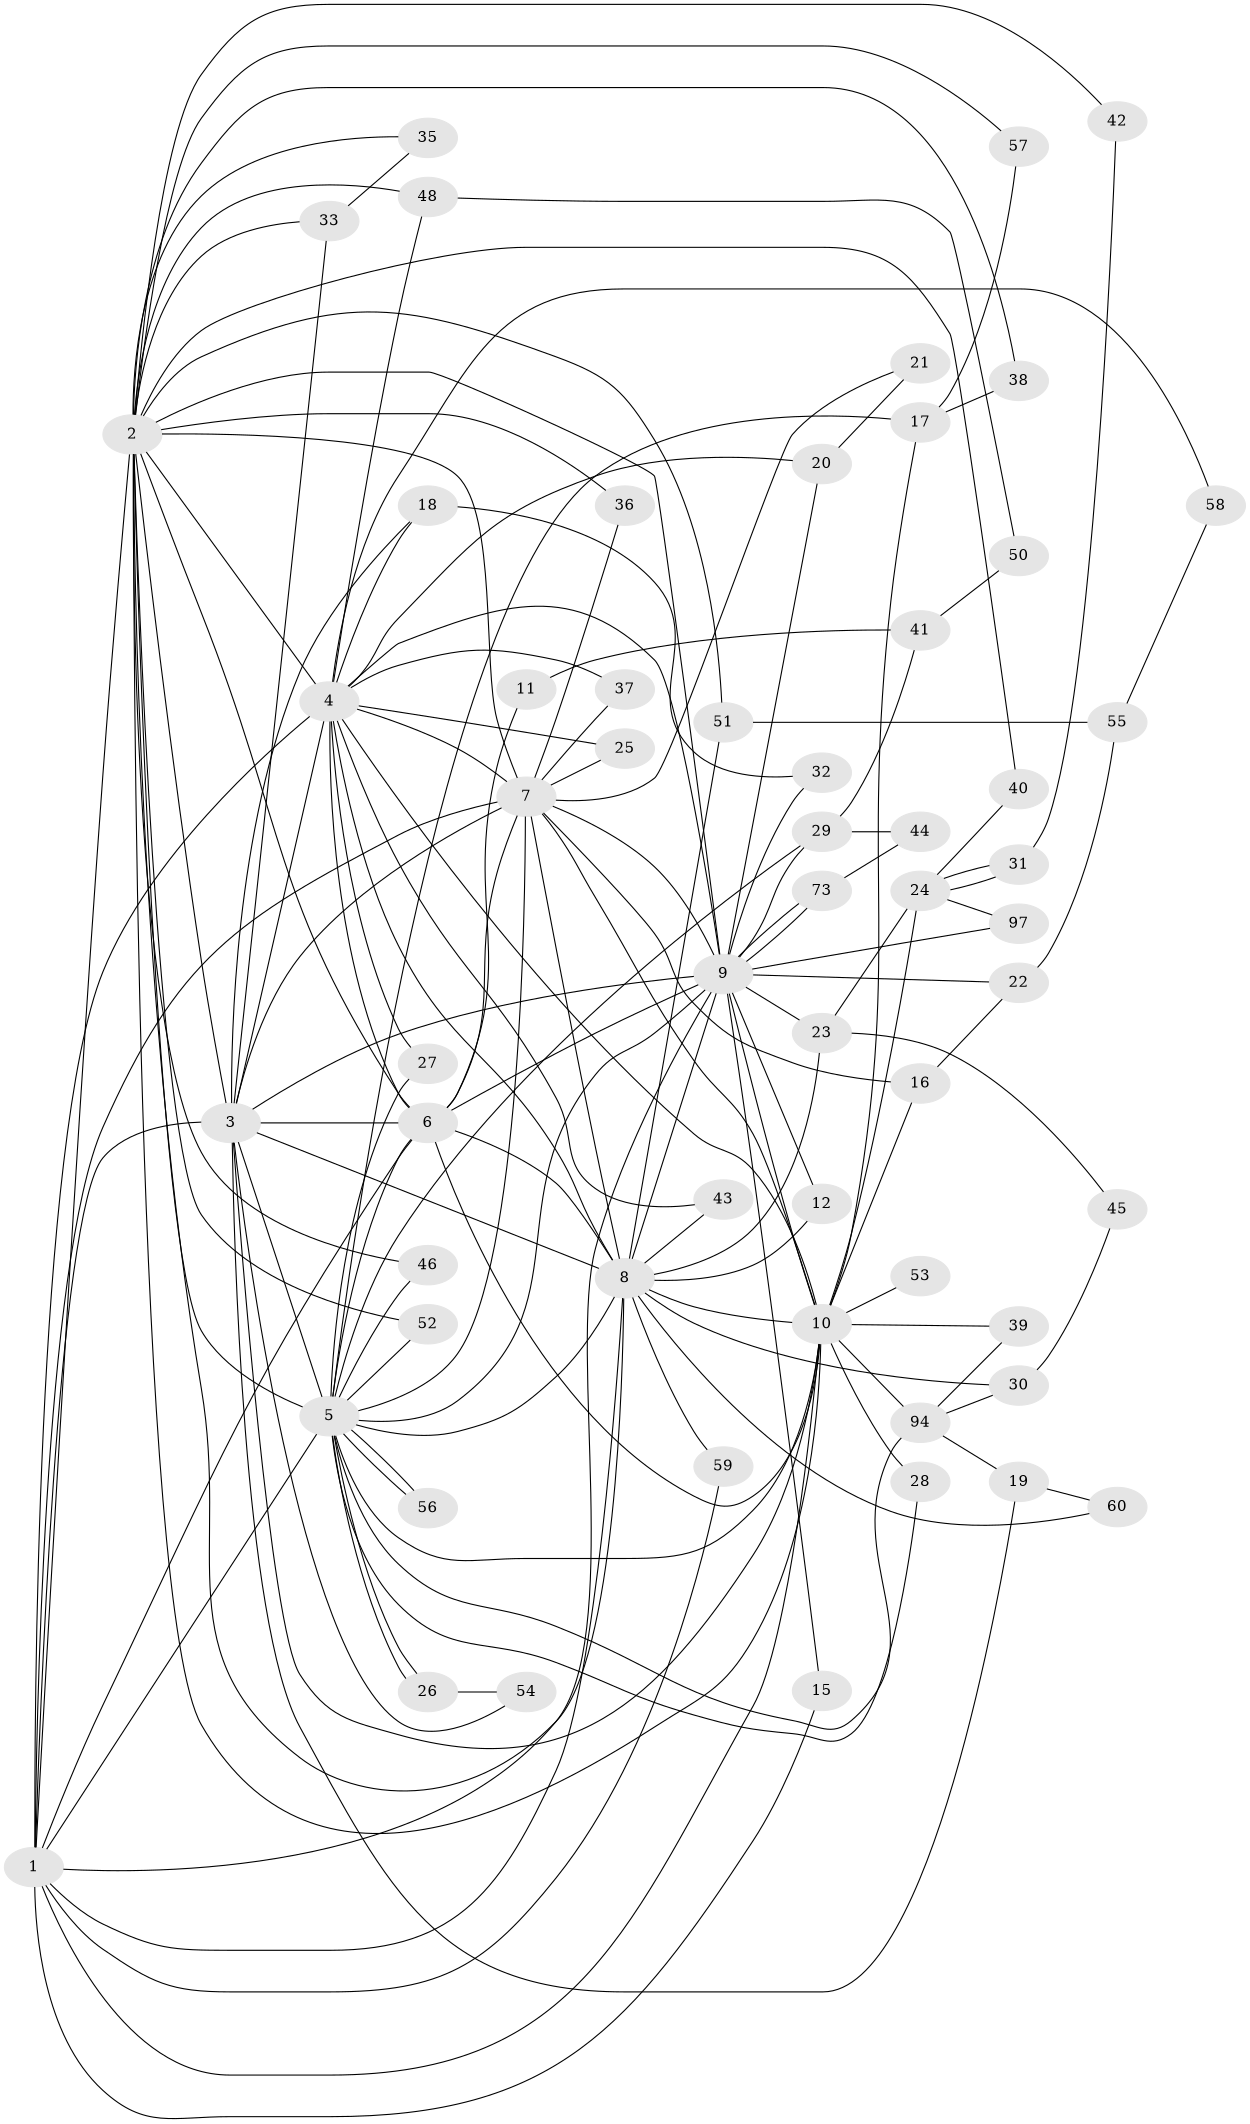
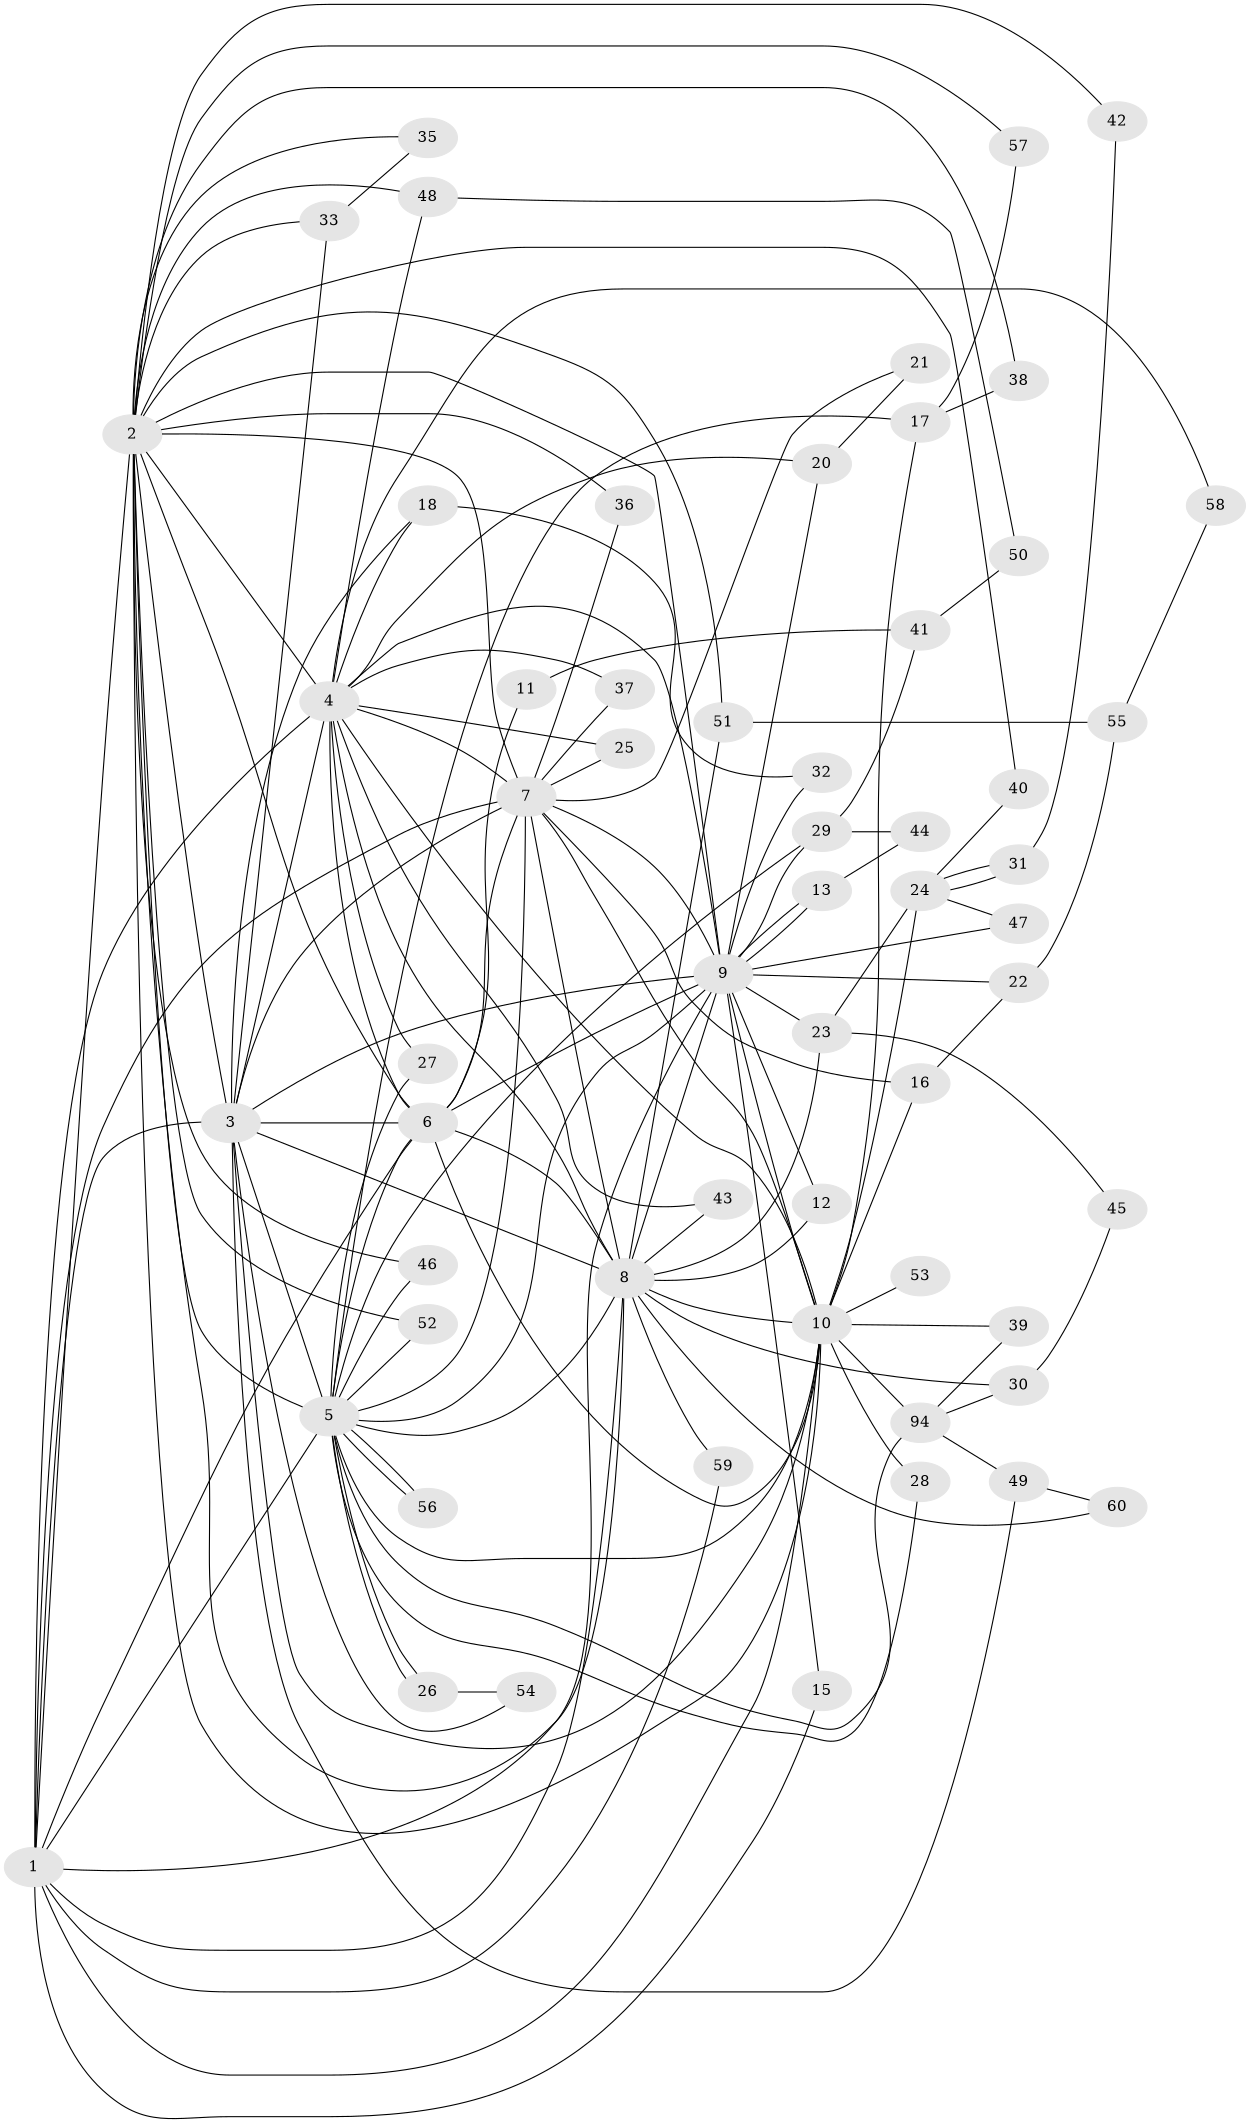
node "73": label "73" -> "13"
node "97": label "97" -> "47"
node "19": label "19" -> "49"
